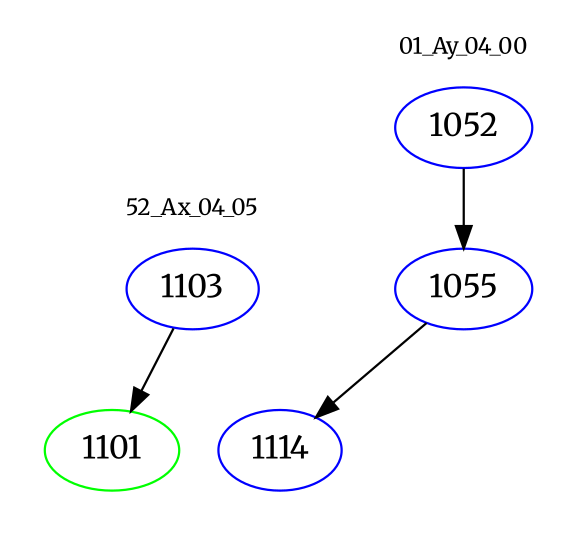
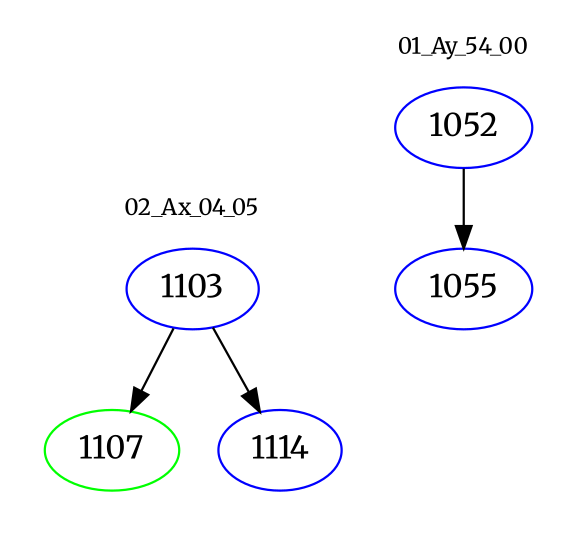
cluster "01_Ay_04_00": label "01_Ay_04_00" -> "01_Ay_54_00"
cluster "52_Ax_04_05": label "52_Ax_04_05" -> "02_Ax_04_05"
edge "1055" -> "1114": now "1103" -> "1114"
node "1101": label "1101" -> "1107"
